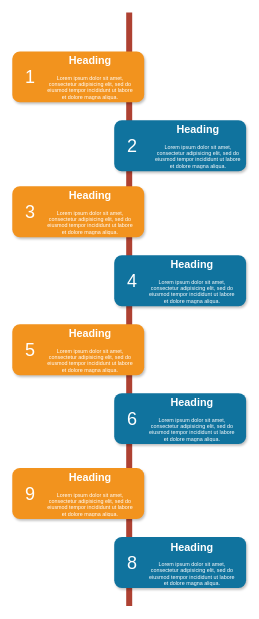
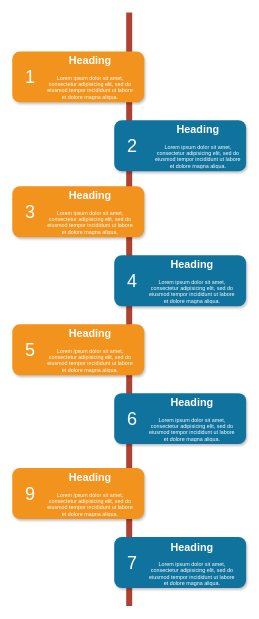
node "8": label "8" -> "7"
